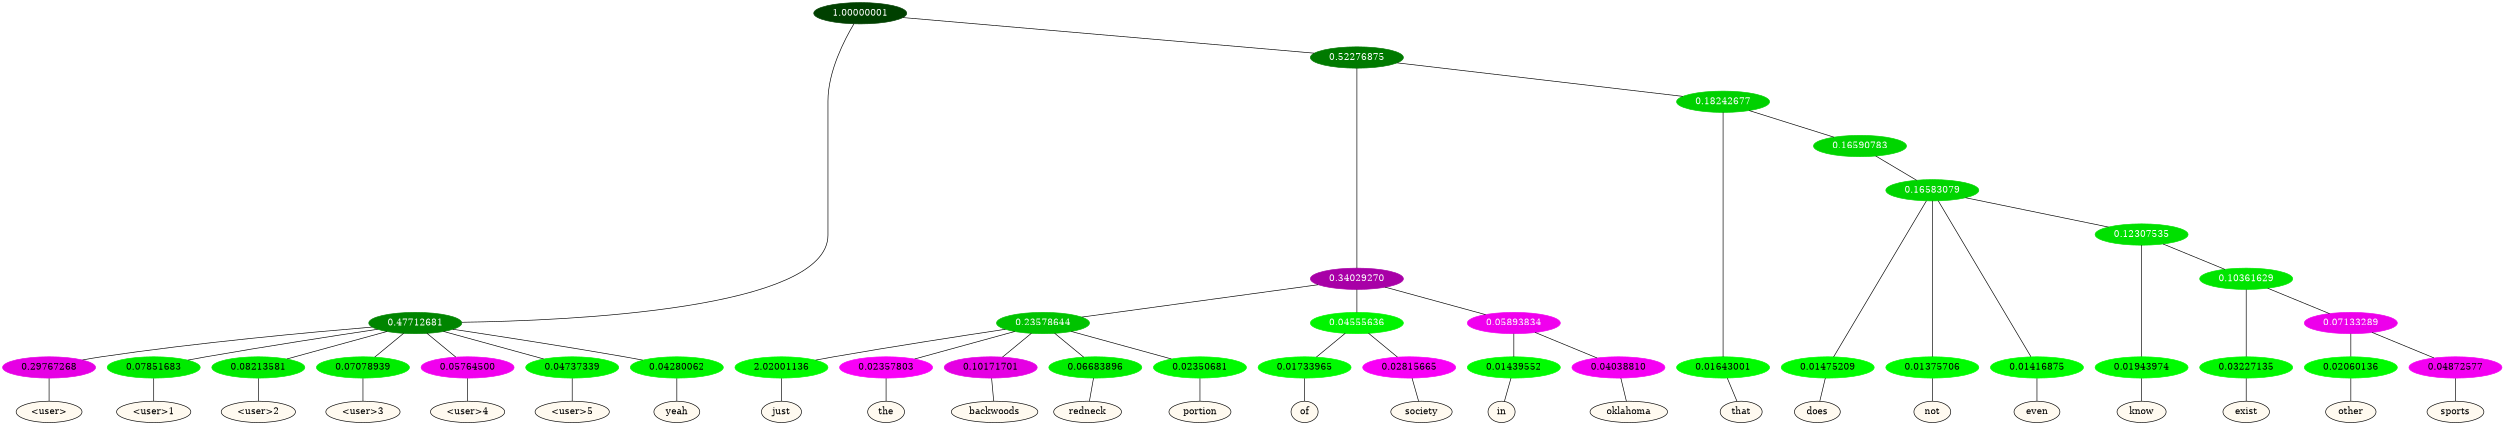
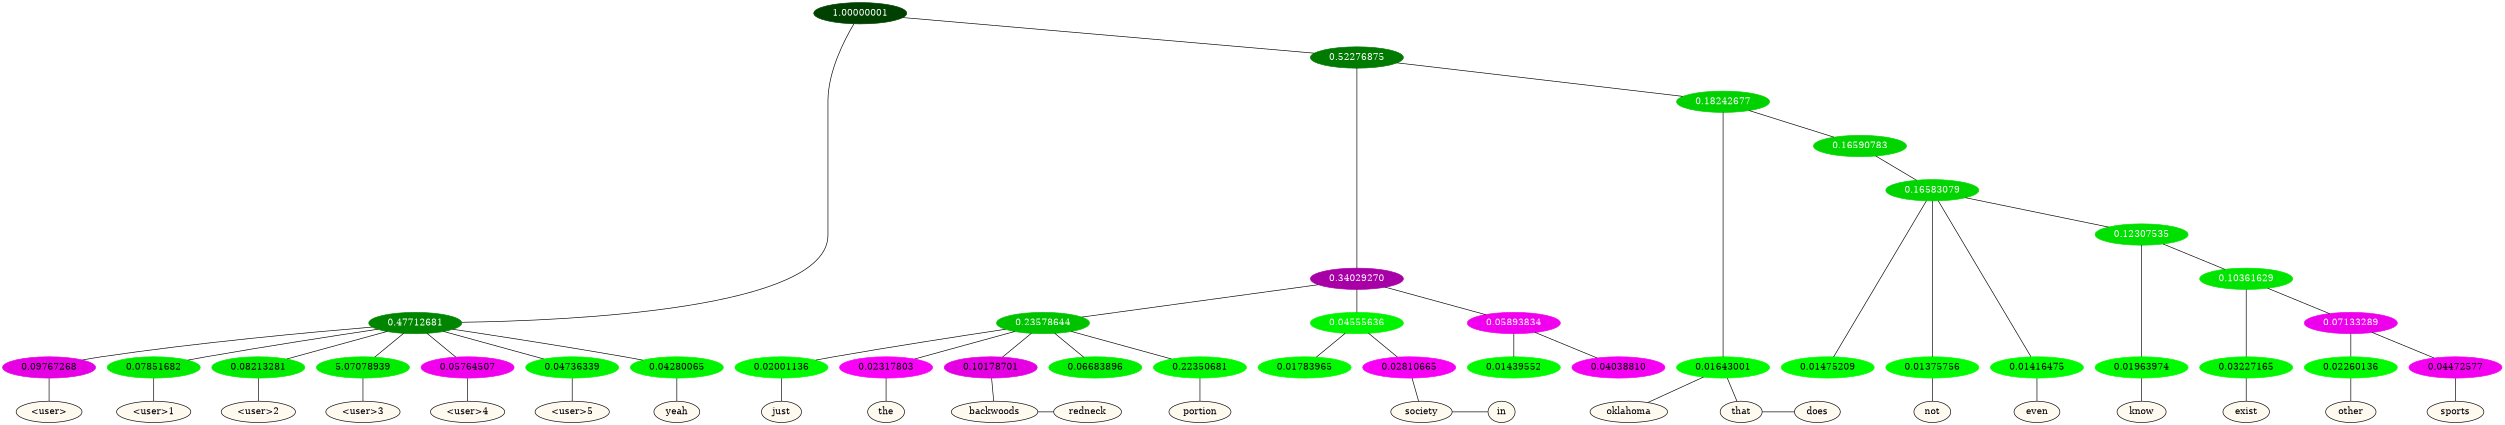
node "0.29767268": label "0.29767268" -> "0.09767268"
node "0.07851683": label "0.07851683" -> "0.07851682"
node "0.08213581": label "0.08213581" -> "0.08213281"
node "0.07078939": label "0.07078939" -> "5.07078939"
node "0.05764500": label "0.05764500" -> "0.05764507"
node "0.04737339": label "0.04737339" -> "0.04736339"
node "0.04280062": label "0.04280062" -> "0.04280065"
node "2.02001136": label "2.02001136" -> "0.02001136"
node "0.02357803": label "0.02357803" -> "0.02317803"
node "0.10171701": label "0.10171701" -> "0.10178701"
node "0.02350681": label "0.02350681" -> "0.22350681"
node "0.01733965": label "0.01733965" -> "0.01783965"
node "0.02815665": label "0.02815665" -> "0.02810665"
node "0.01375706": label "0.01375706" -> "0.01375756"
node "0.01416875": label "0.01416875" -> "0.01416475"
node "0.01943974": label "0.01943974" -> "0.01963974"
node "0.03227135": label "0.03227135" -> "0.03227165"
node "0.02060136": label "0.02060136" -> "0.02260136"
node "0.04872577": label "0.04872577" -> "0.04472577"
edge "0.06683896" -- "redneck": now "backwoods" -- "redneck"
edge "0.01439552" -- "in": now "society" -- "in"
edge "0.04038810" -- "oklahoma": now "0.01643001" -- "oklahoma"
edge "0.01475209" -- "does": now "that" -- "does"
node "of": removed
